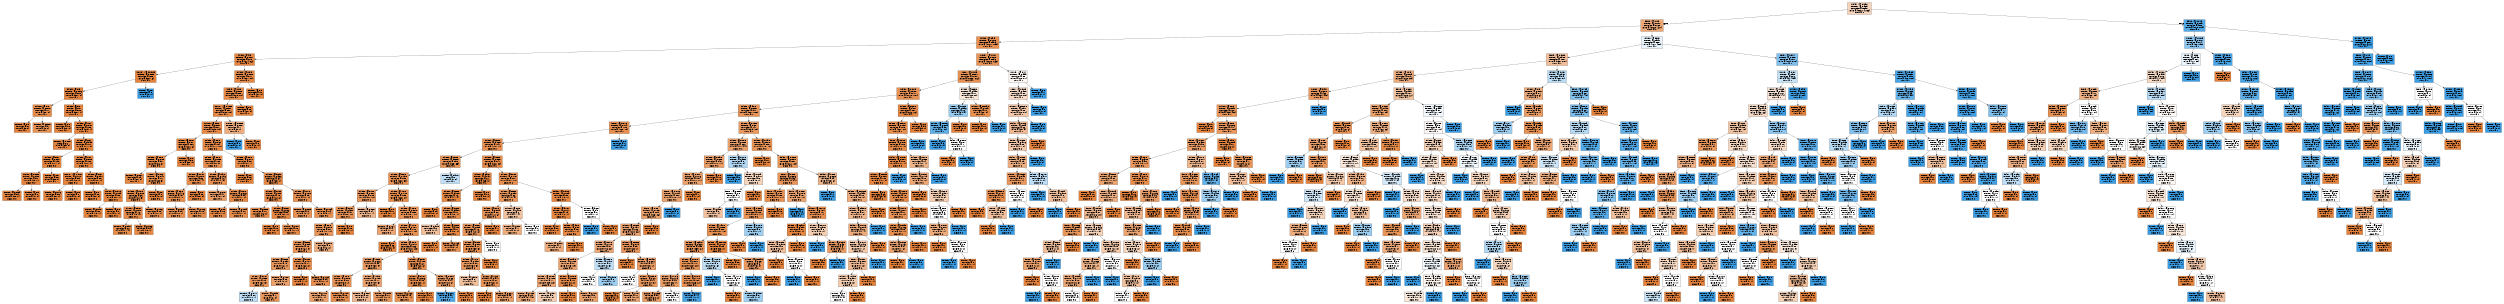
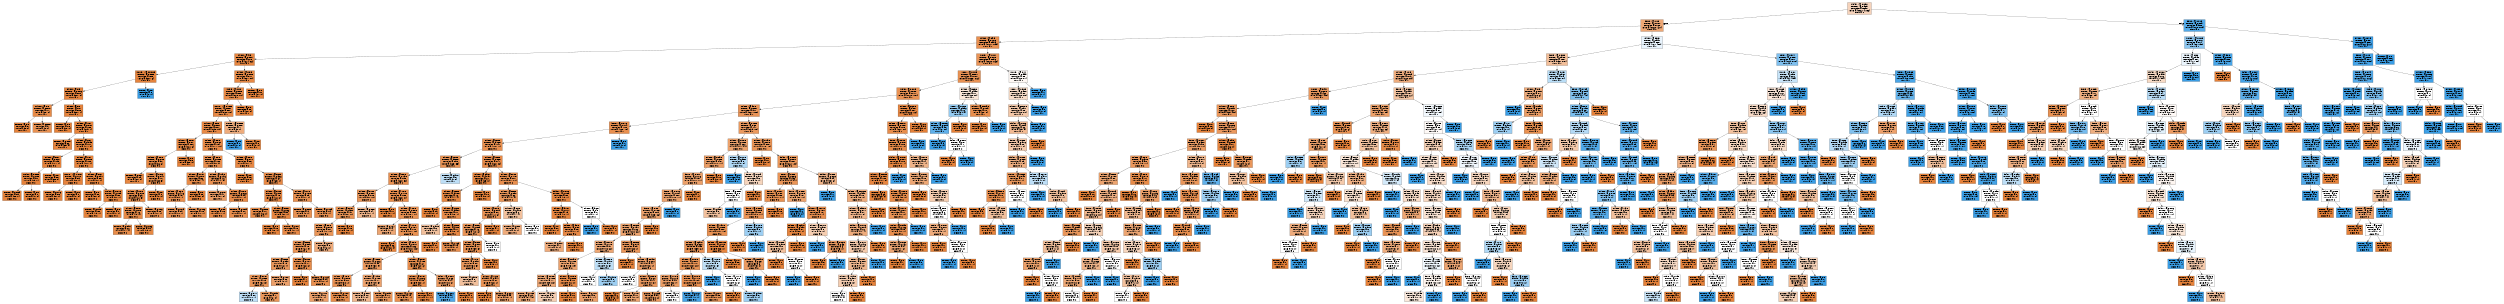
node "entropy = 0.183 class = 36 value = [35, 1] class = 1": label "entropy = 0.183 class = 36 value = [35, 1] class = 1" -> "entropy = 0.183 samples = 36 value = [35, 1] class = 1"
node "entropy = 0.0 samples = 59 value = [0, 59] class = 1": added
node "entropy = 0.971 bang = 5 value = [2, 3] class = 1": label "entropy = 0.971 bang = 5 value = [2, 3] class = 1" -> "entropy = 0.971 samples = 5 value = [2, 3] class = 1"
node "entropy = 0.547 samples = 95 value = [83, 12] class = 1": added
